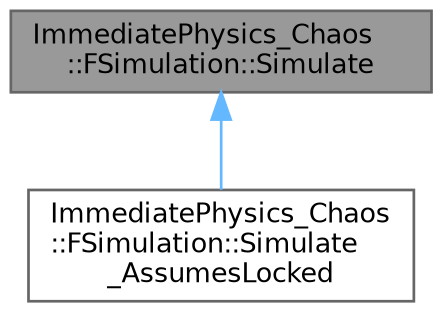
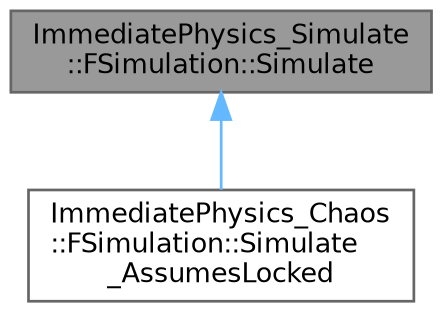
node "ImmediatePhysics_Chaos ::FSimulation::Simulate": label "ImmediatePhysics_Chaos ::FSimulation::Simulate" -> "ImmediatePhysics_Simulate ::FSimulation::Simulate"
